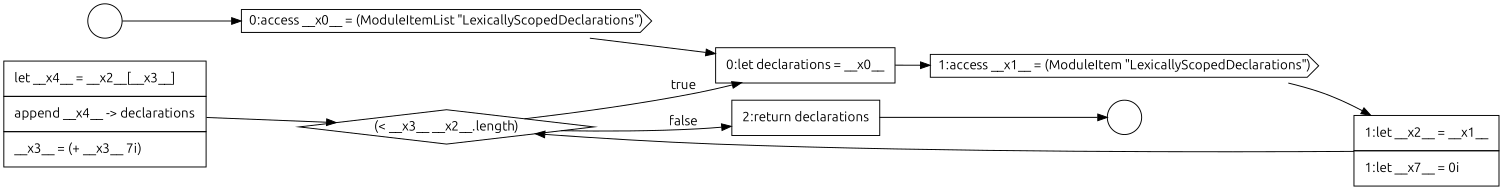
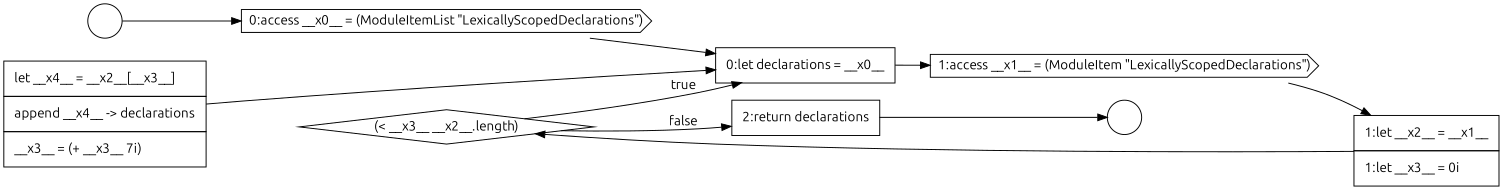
edge "let __x4__ = __x2__[__x3__]" -> "(< __x3__ __x2__.length)": now "let __x4__ = __x2__[__x3__]" -> "0:let declarations = __x0__"
node "1:let __x2__ = __x1__": text "1:let __x7__ = 0i" -> "1:let __x3__ = 0i"
